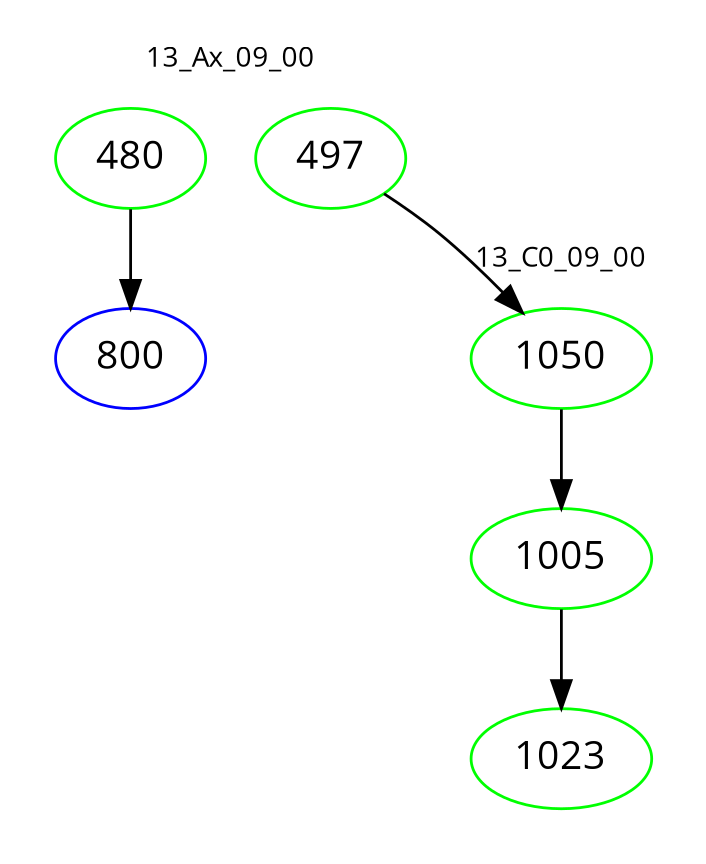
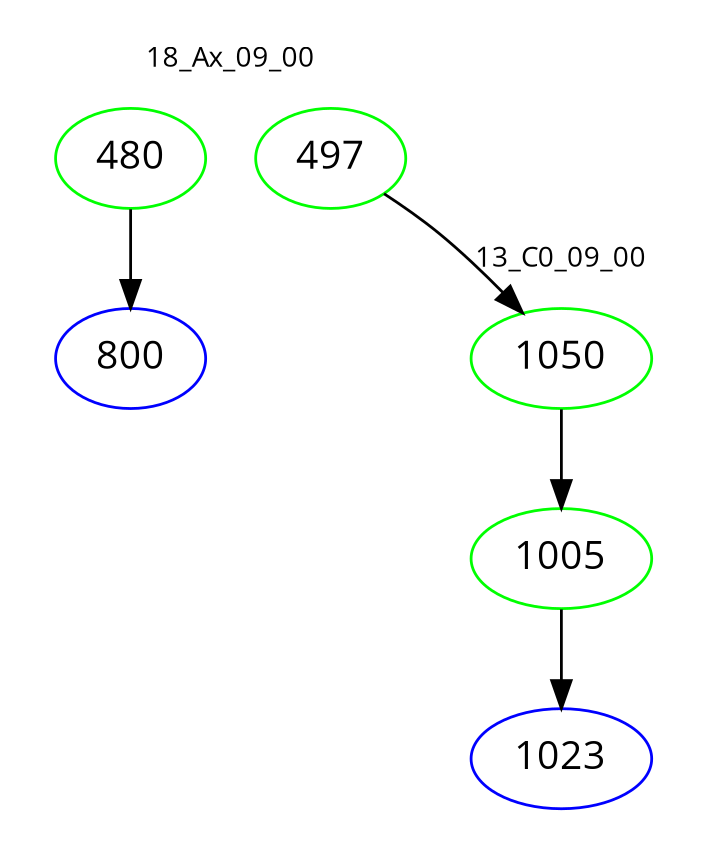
cluster "13_Ax_09_00": label "13_Ax_09_00" -> "18_Ax_09_00"
node "1023": color green -> blue
